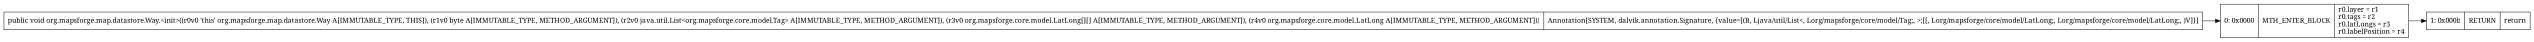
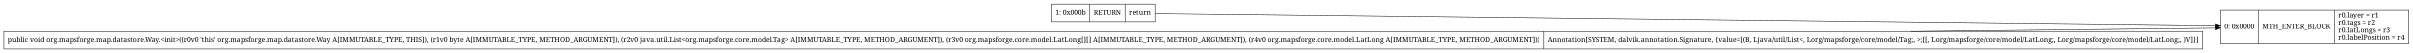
edge "0: 0x0000" -> "1: 0x000b": reversed
